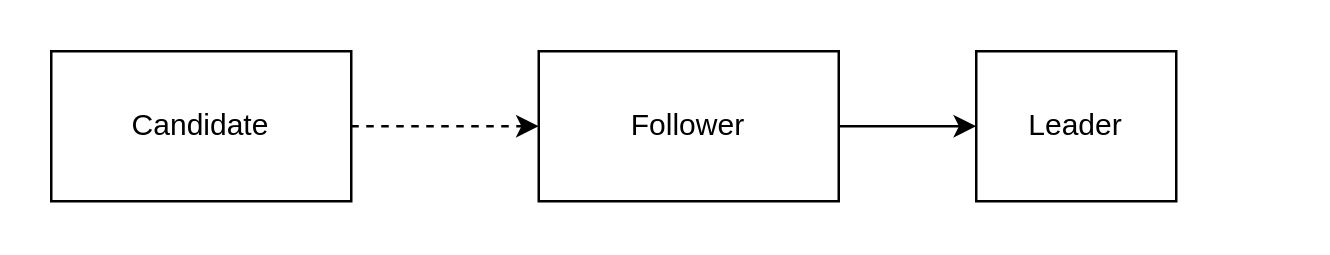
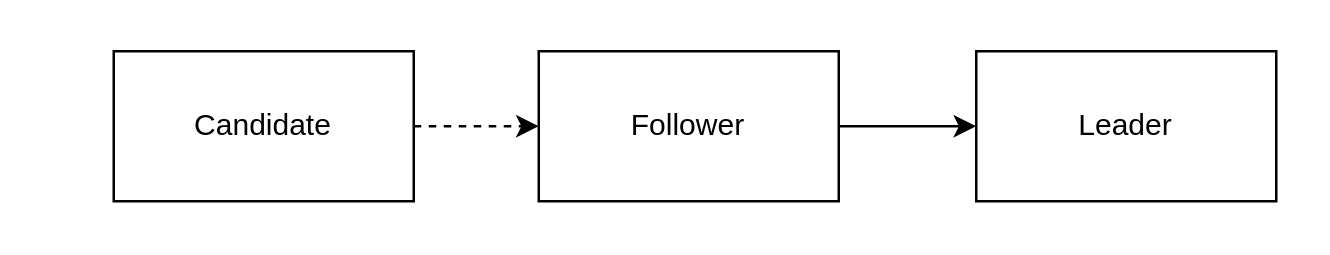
node "Candidate": moved (201, 126) -> (264, 126)
node "Leader": size 200x150 -> 300x150
